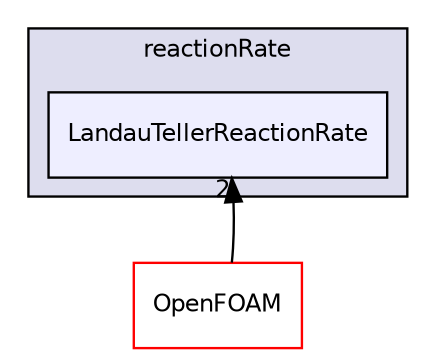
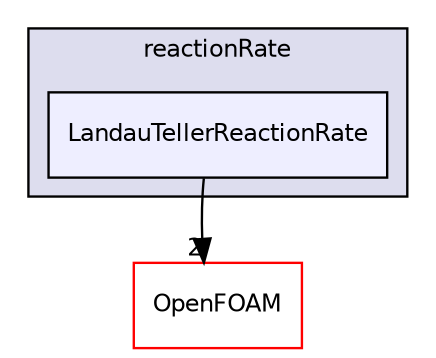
edge "OpenFOAM" -> "LandauTellerReactionRate": reversed
